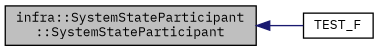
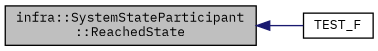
node "infra::SystemStateParticipant ::SystemStateParticipant": label "infra::SystemStateParticipant ::SystemStateParticipant" -> "infra::SystemStateParticipant ::ReachedState"
